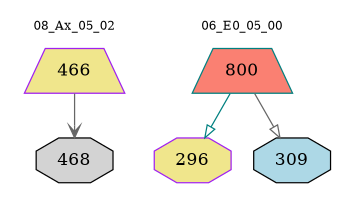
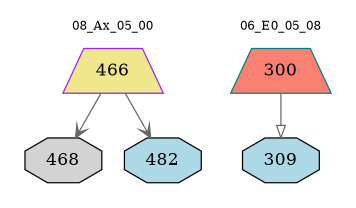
cluster "08_Ax_05_02": label "08_Ax_05_02" -> "08_Ax_05_00"
cluster "06_E0_05_00": label "06_E0_05_00" -> "06_E0_05_08"
node "800": label "800" -> "300"
node "482": added
node "296": removed
